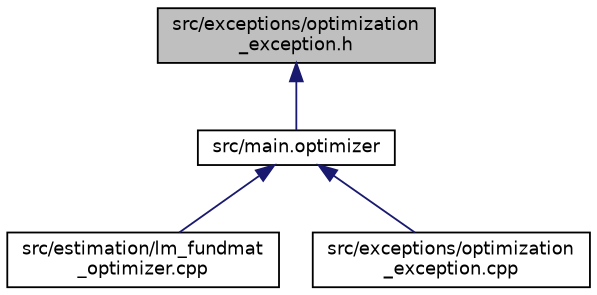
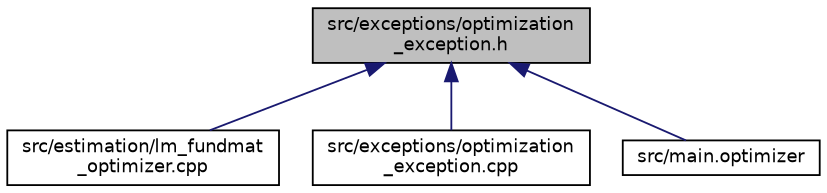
edge "src/estimation/lm_fundmat _optimizer.cpp" -> "src/main.optimizer": now "src/estimation/lm_fundmat _optimizer.cpp" -> "src/exceptions/optimization _exception.h"
edge "src/exceptions/optimization _exception.cpp" -> "src/main.optimizer": now "src/exceptions/optimization _exception.cpp" -> "src/exceptions/optimization _exception.h"
